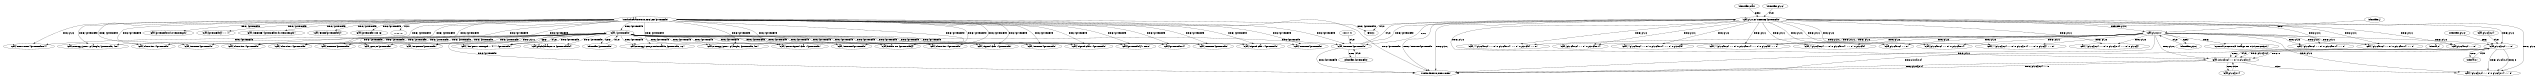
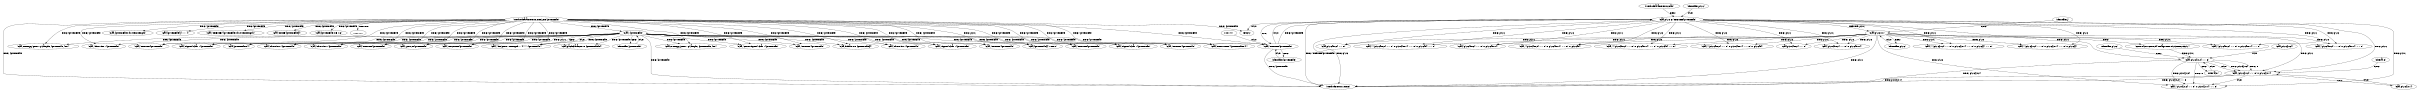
node "(Identifier,max)": label "(Identifier,max)" -> "(MethodParameterIn,max)"
edge "(MethodParameterIn,LPCSTR lpMemFile)" -> "1000101": label "AST: " -> "LPBYTE: "
edge "(MethodParameterIn,LPCSTR lpMemFile)" -> "(Call,(LPDWORD)(lpMemFile+4))": label "DDG: pSrc" -> "DDG: lpMemFile"
edge "(MethodParameterIn,LPCSTR lpMemFile)" -> "(Call,lpMemFile[j] - 0x80)": label "DDG: lpMemFile" -> "DDG: pSrc"
edge "(Call,pSrc++)" -> "(Call,pSrc[j+2] << 8)": now "(ControlStructure,if (nFlags == RS_STIPCM32S))" -> "(Call,pSrc[j+2] << 8)"
node "(Call,memcpy(CompressionTable, lpMemFile, 16))": removed
node "(MethodReturn,LPDWORD)": label "(MethodReturn,LPDWORD)" -> "(MethodReturn,UINT)"
